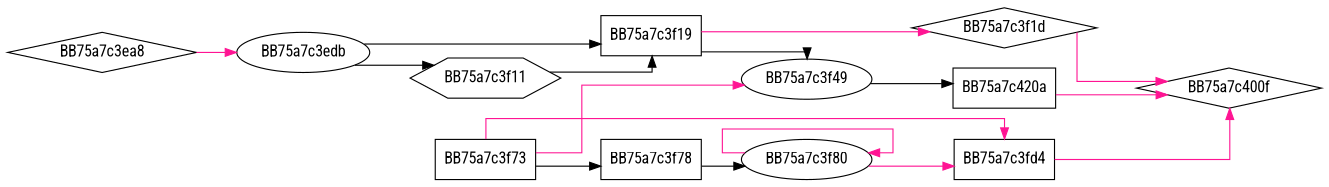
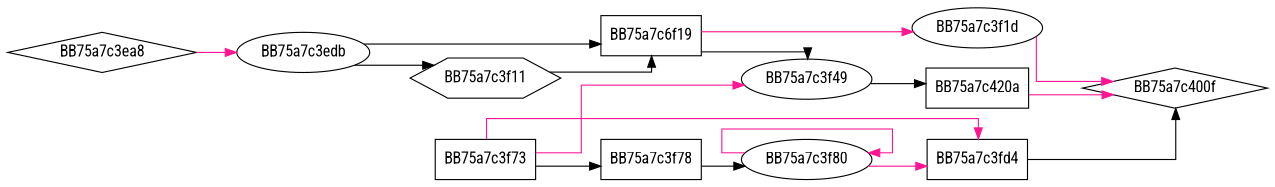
node "BB75a7c3f1d": shape diamond -> ellipse
node "BB75a7c3f19": label "BB75a7c3f19" -> "BB75a7c6f19"
edge "BB75a7c3fd4" -> "BB75a7c400f": color deeppink -> black
